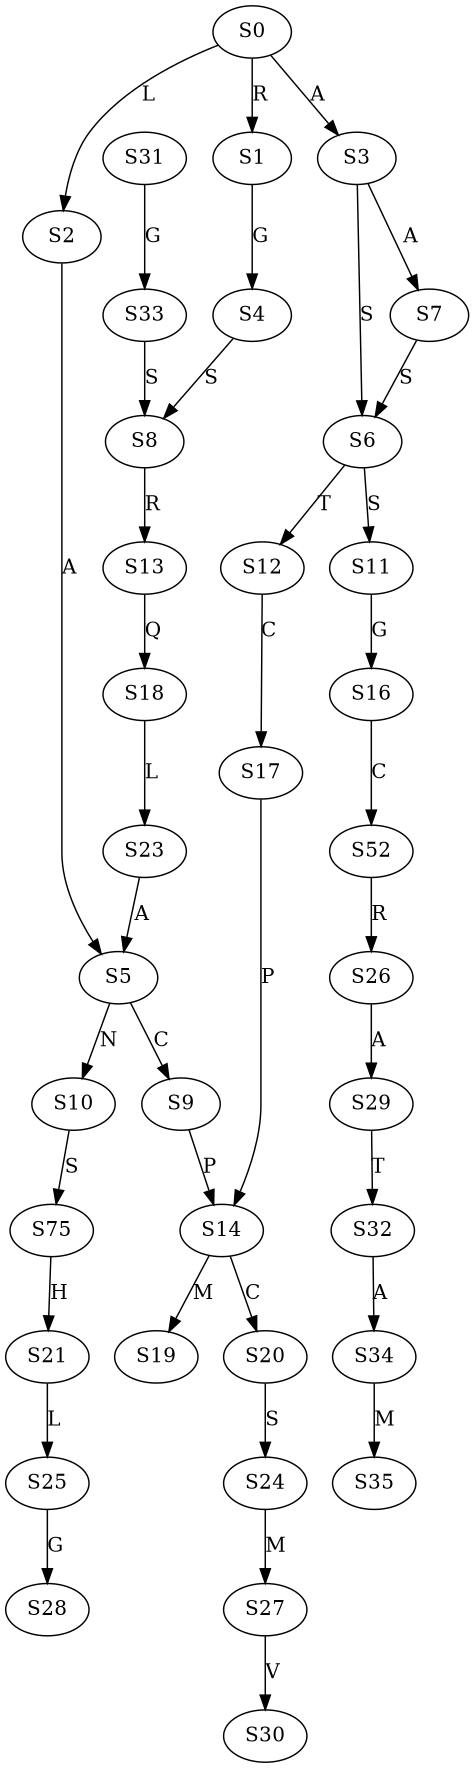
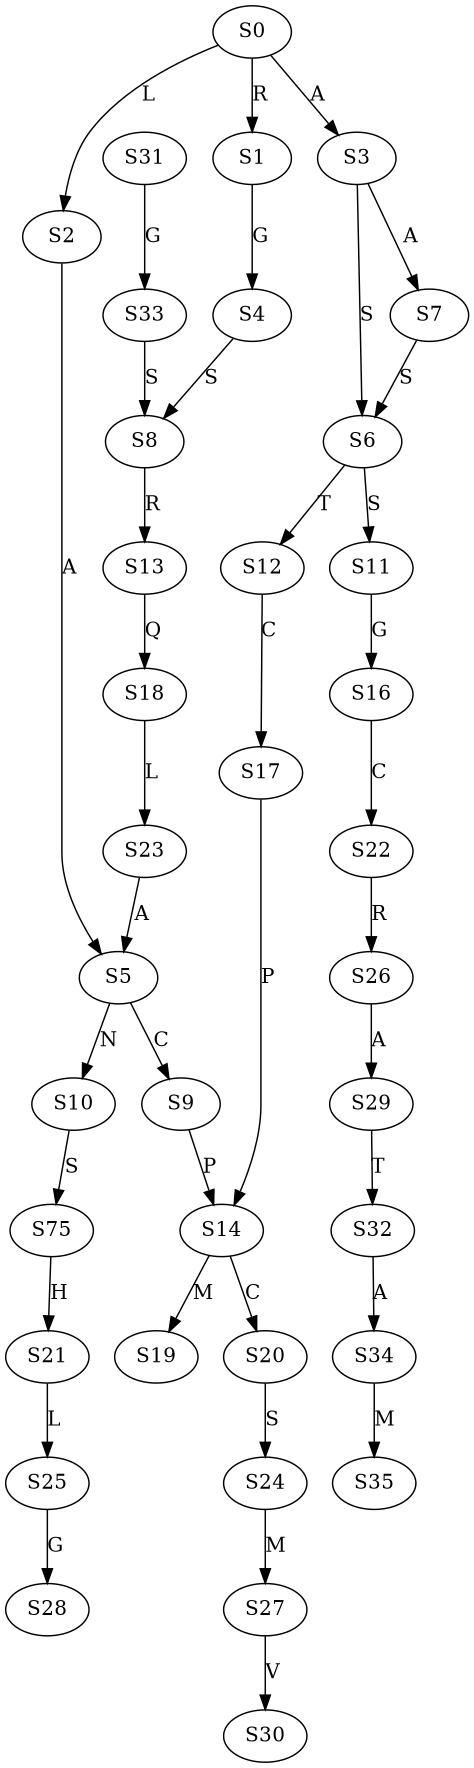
node "S52": label "S52" -> "S22"
